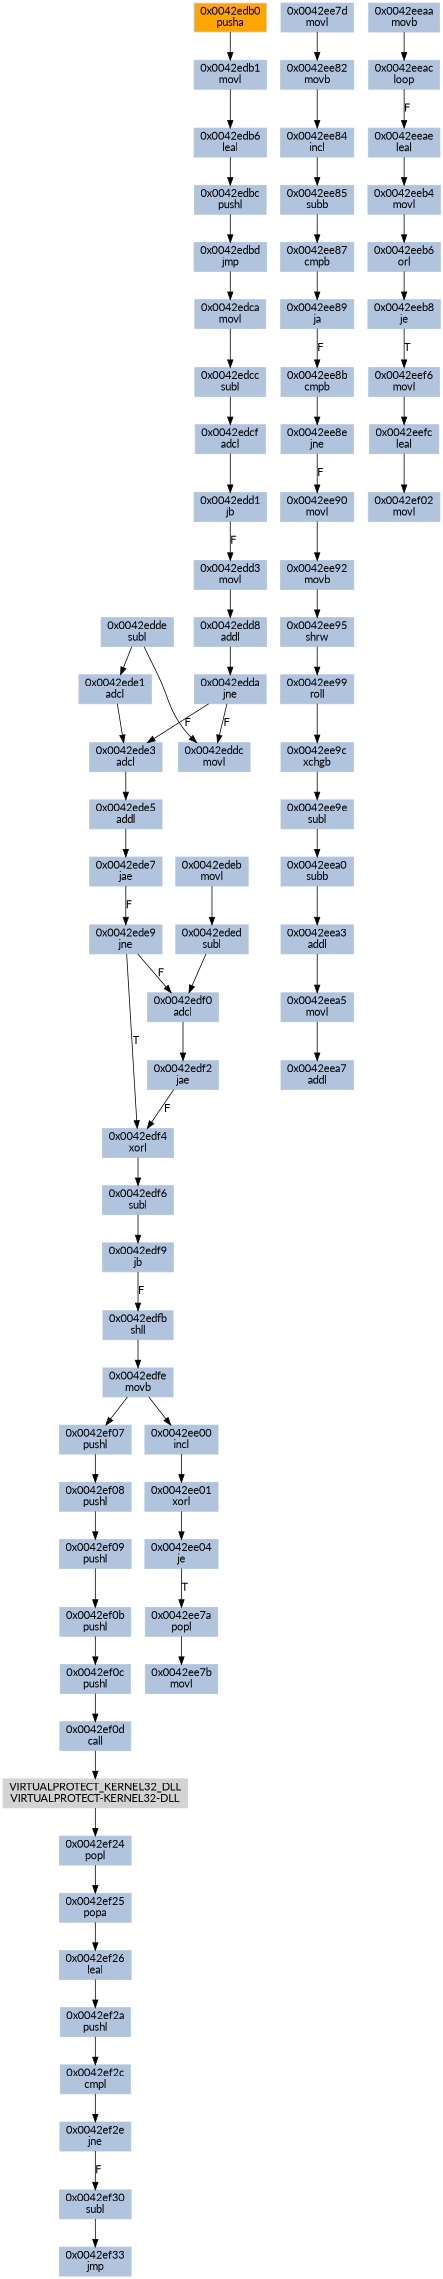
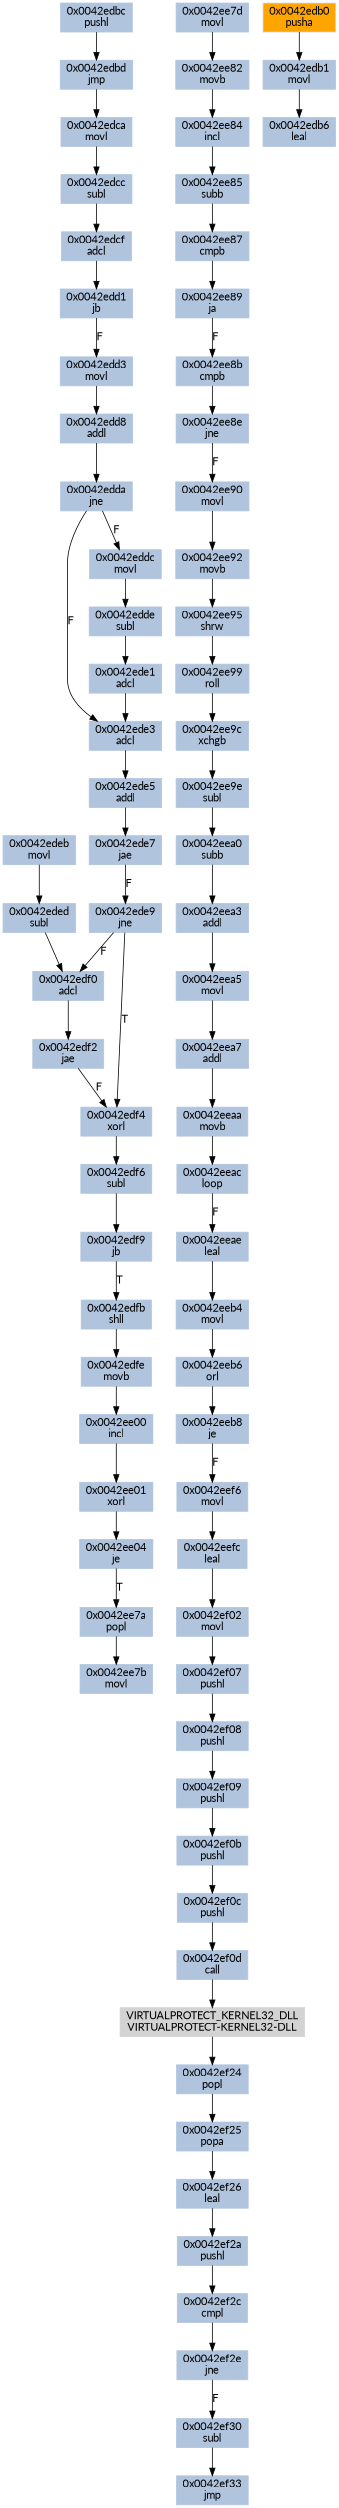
edge "0x0042edb6 leal" -> "0x0042edbc pushl": removed
edge "0x0042eeb8 je" -> "0x0042eef6 movl": label "T" -> "F"
edge "0x0042edde subl" -> "0x0042eddc movl": reversed
edge "0x0042eea7 addl" -> "0x0042eeaa movb": added
edge "0x0042edf9 jb" -> "0x0042edfb shll": label "F" -> "T"
edge "0x0042edfe movb" -> "0x0042ef07 pushl": now "0x0042ef02 movl" -> "0x0042ef07 pushl"
